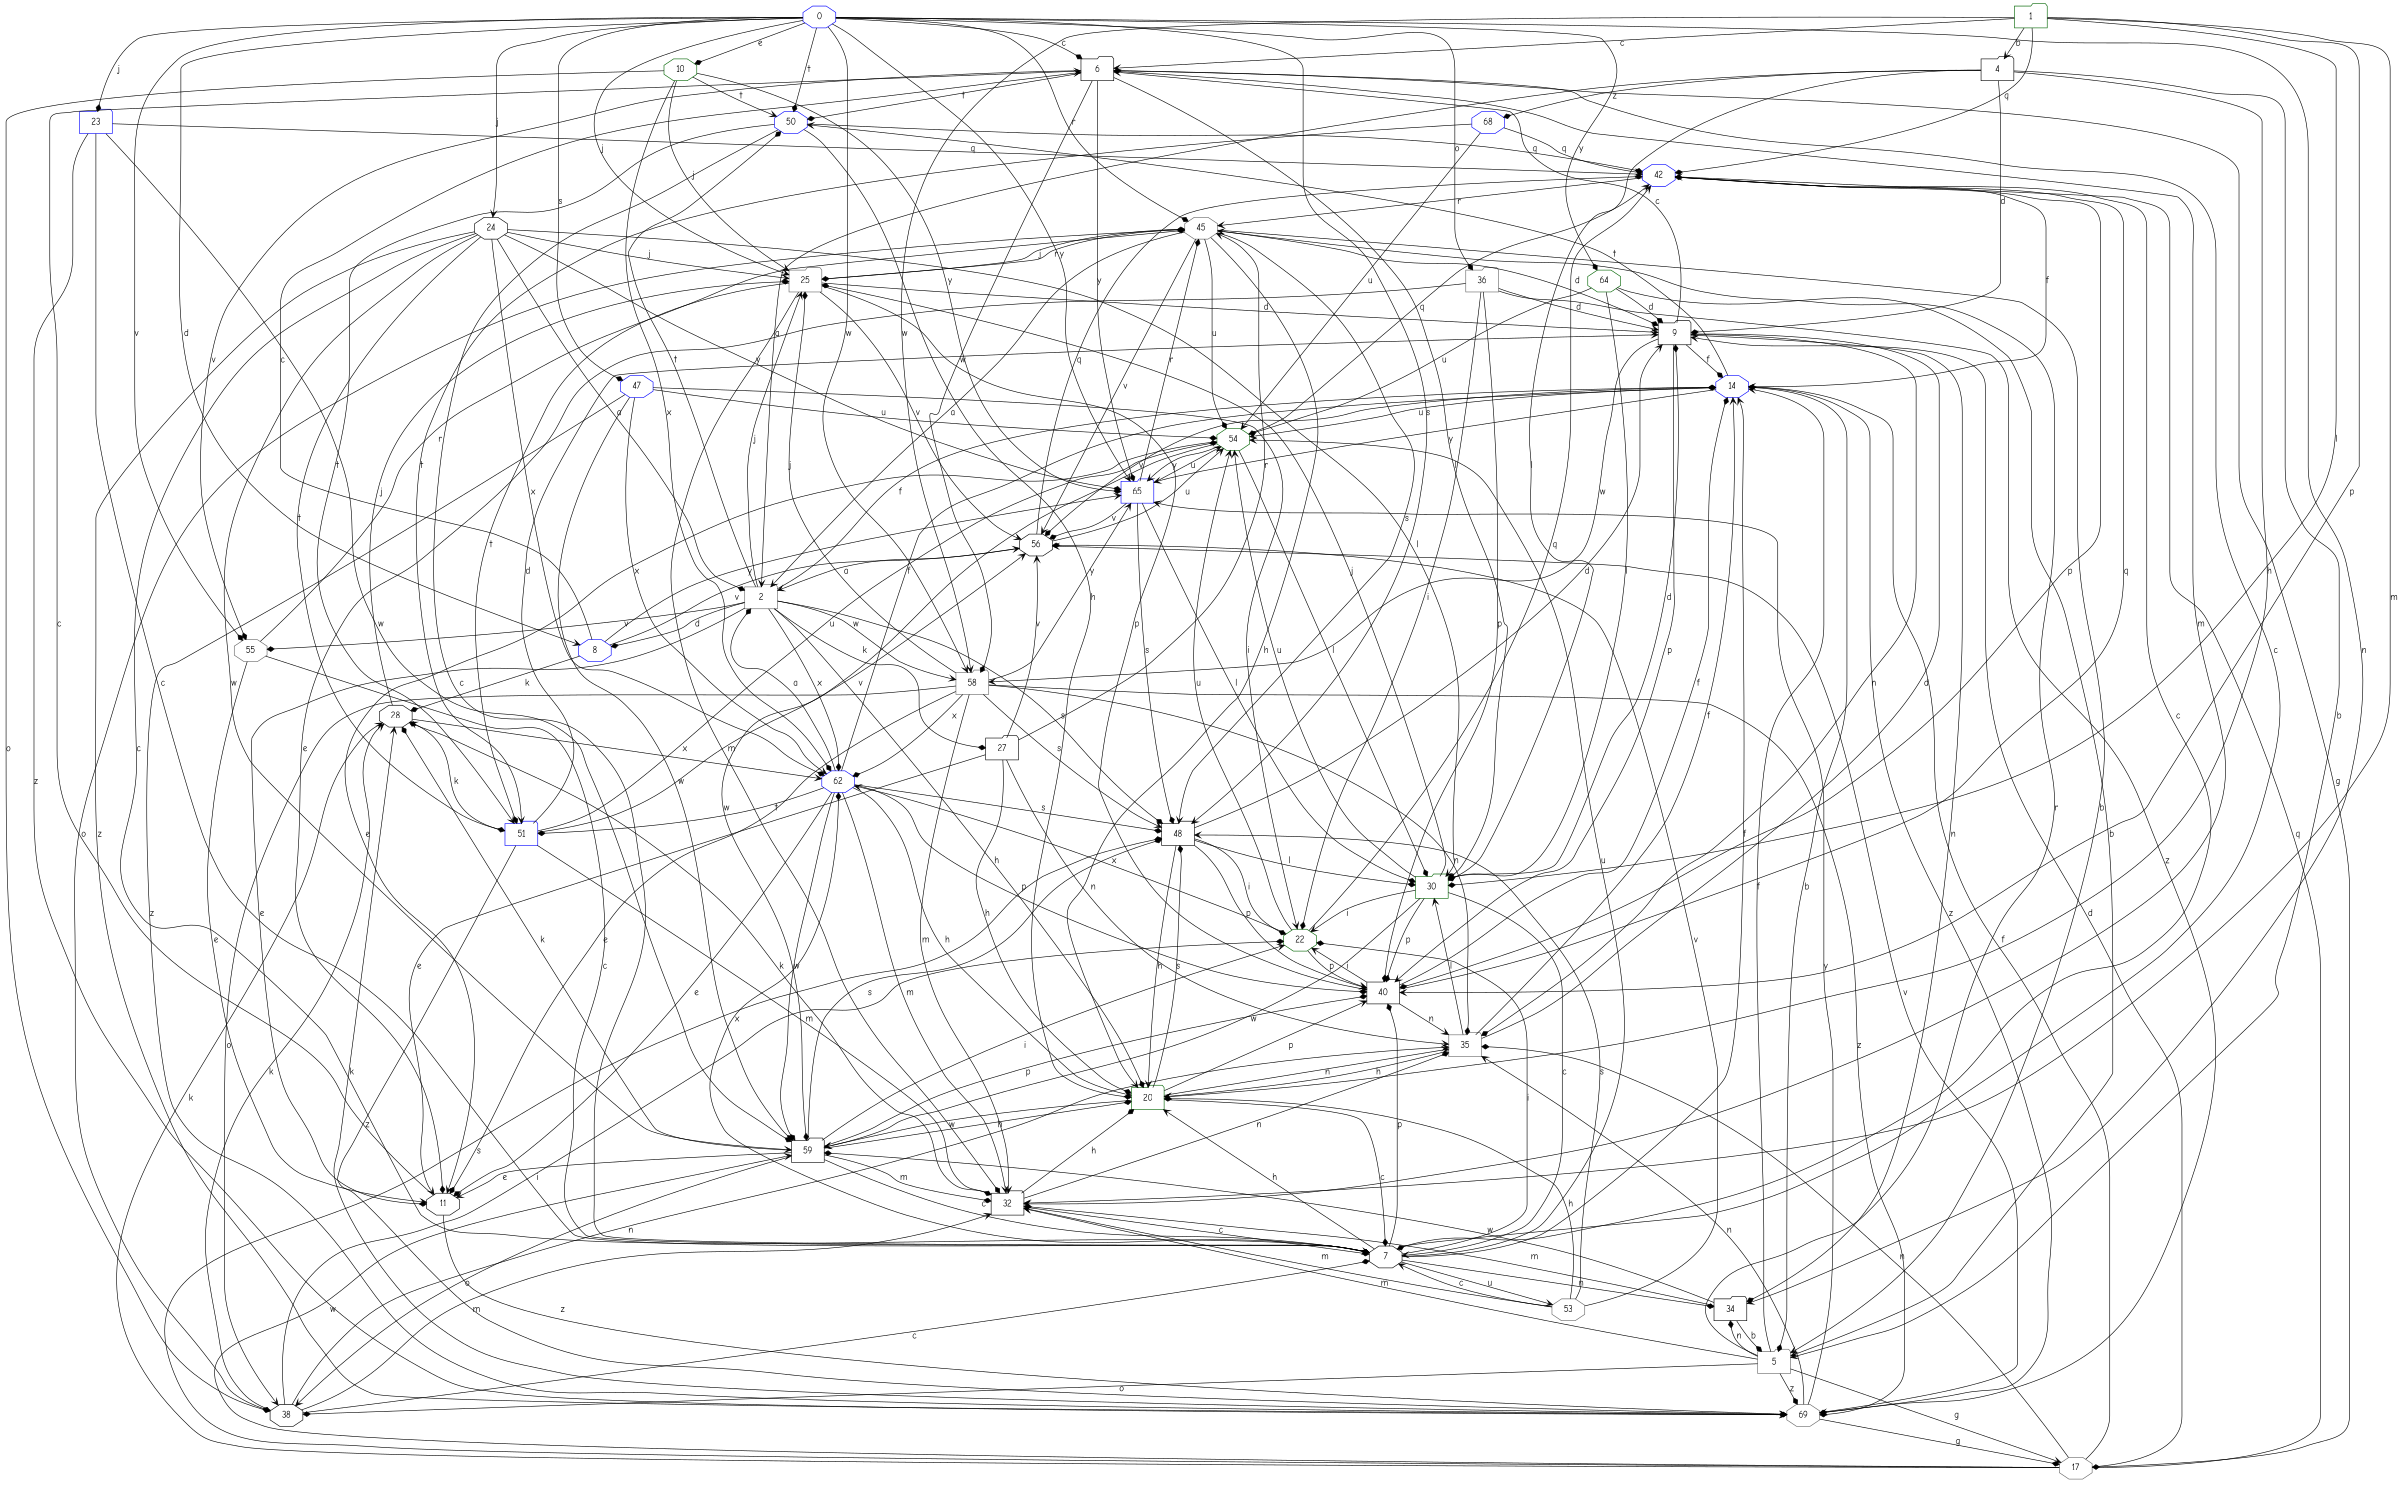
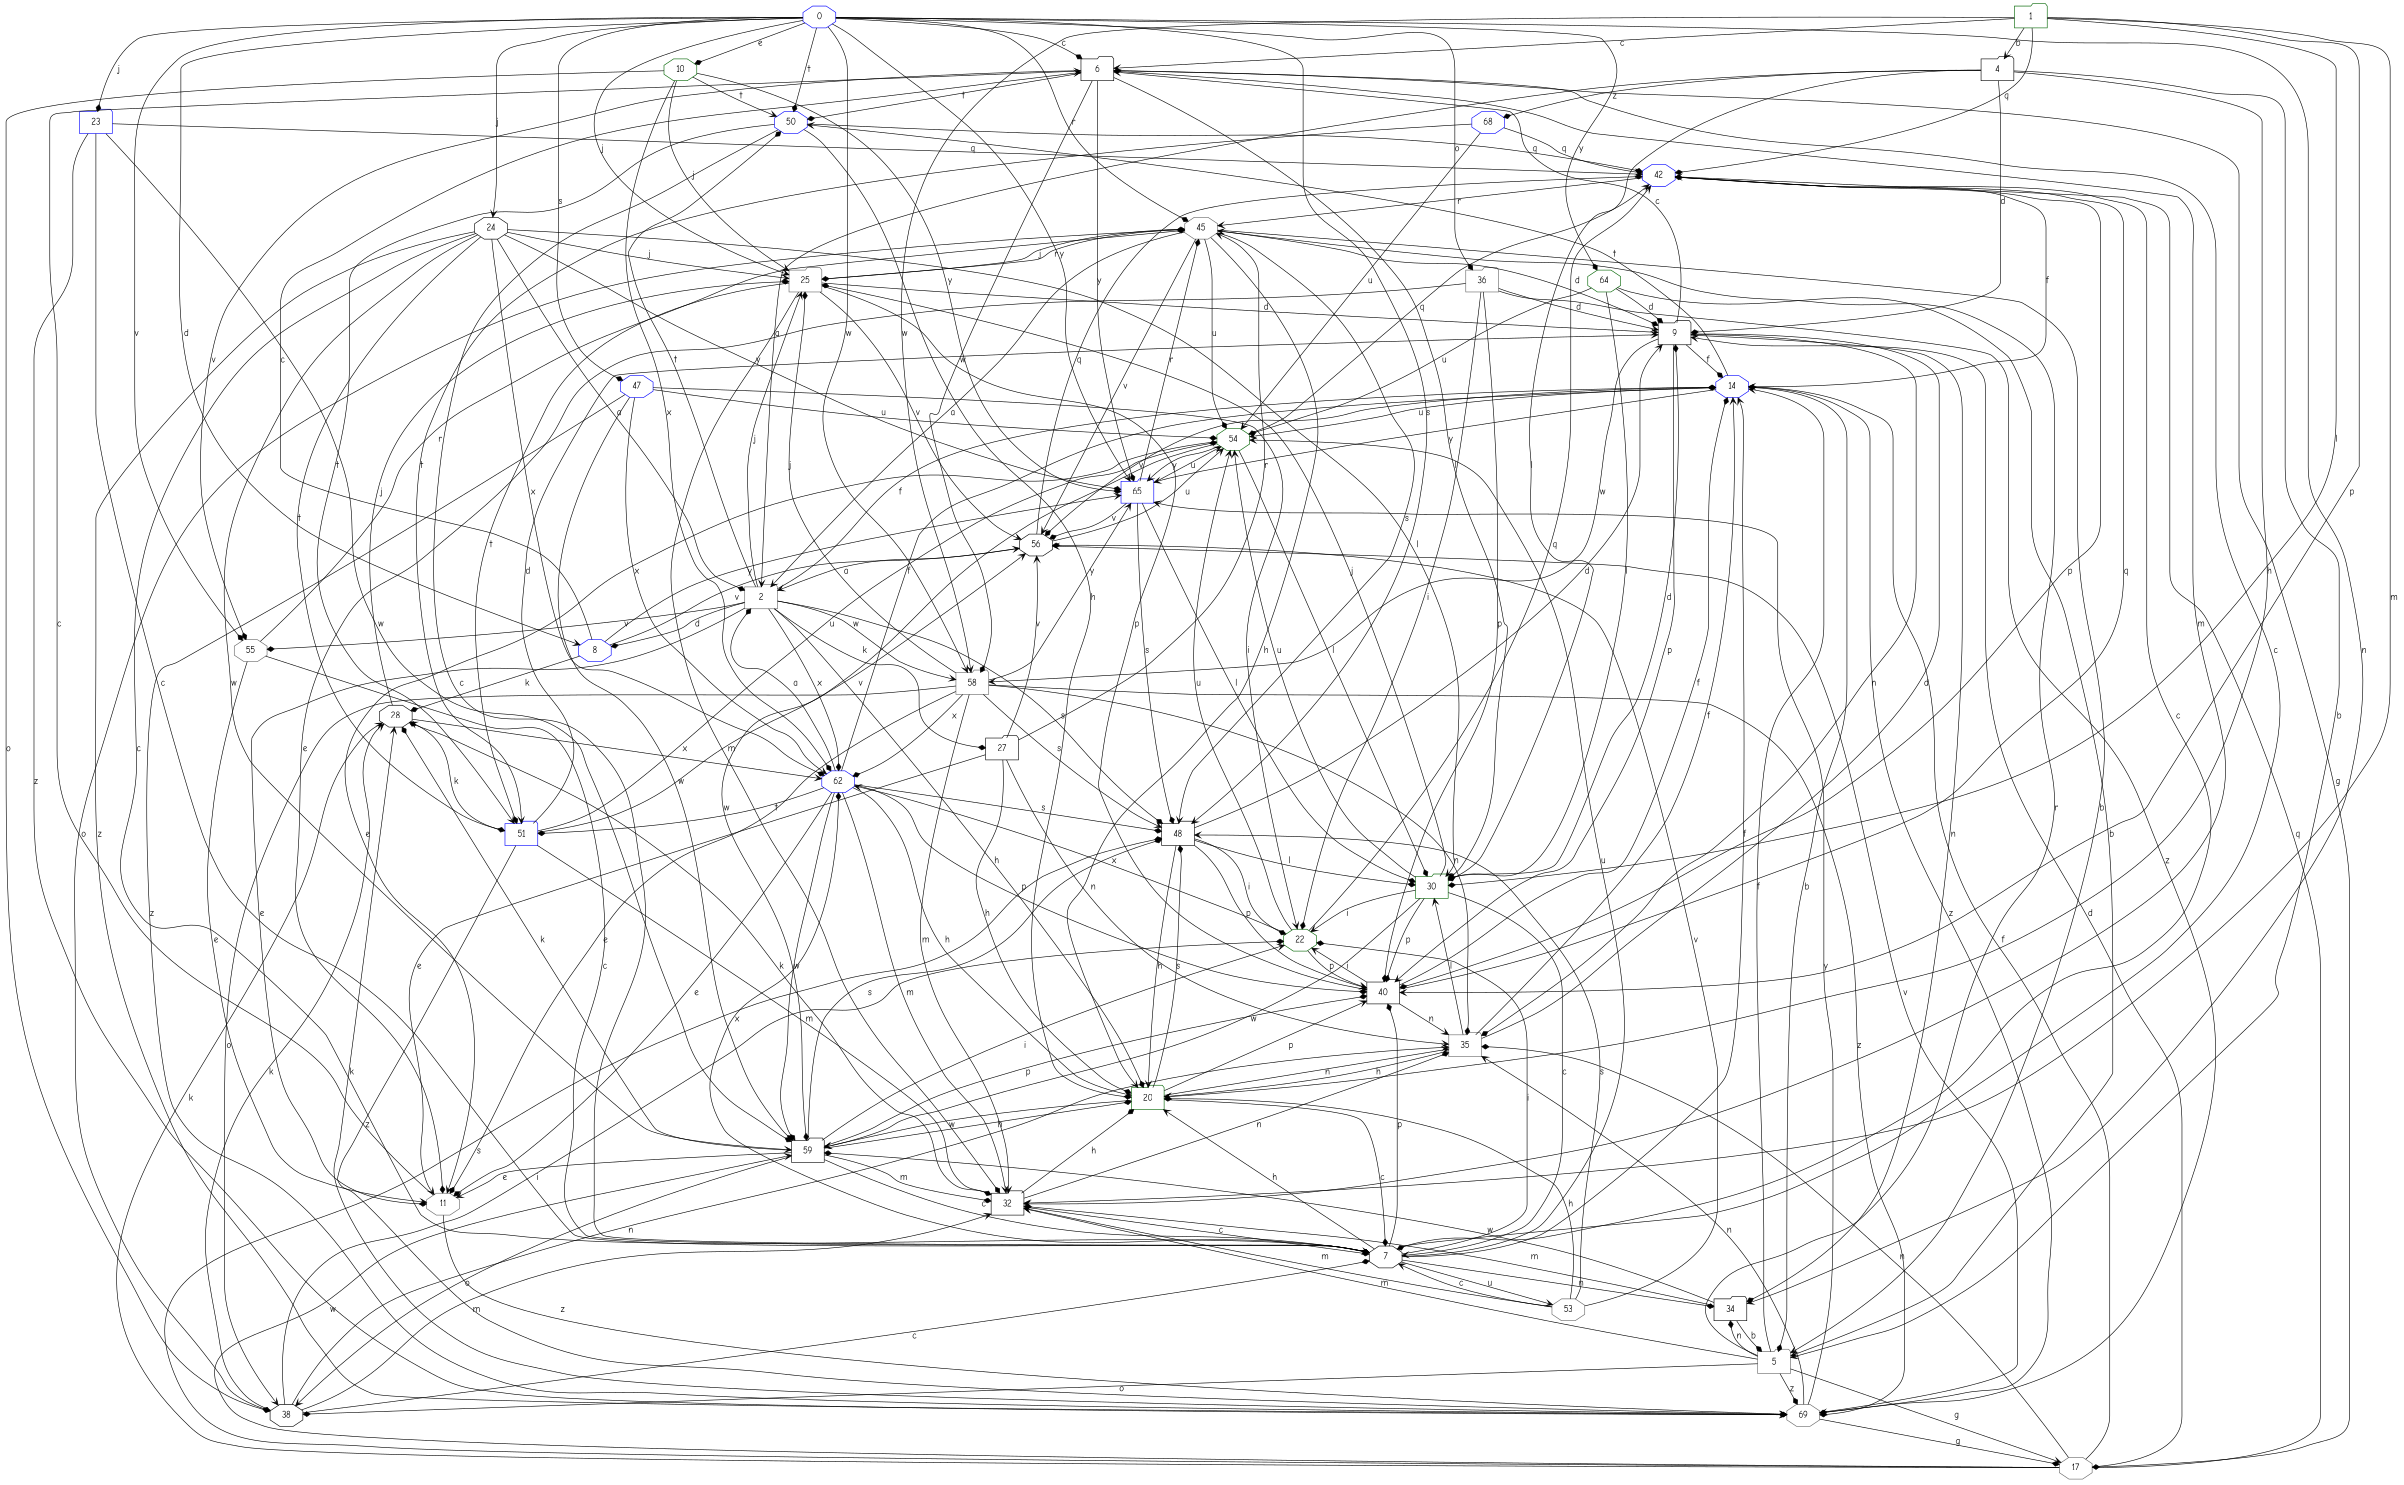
node "11": color black -> gray40
